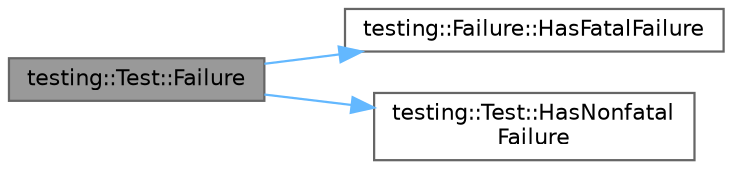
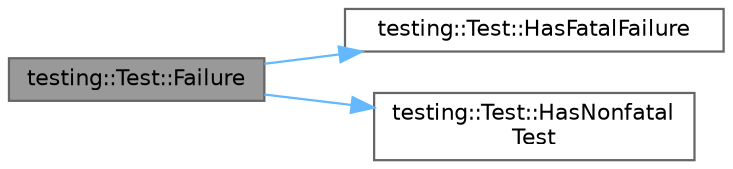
node "testing::Failure::HasFatalFailure": label "testing::Failure::HasFatalFailure" -> "testing::Test::HasFatalFailure"
node "testing::Test::HasNonfatal Failure": label "testing::Test::HasNonfatal Failure" -> "testing::Test::HasNonfatal Test"
